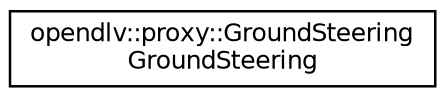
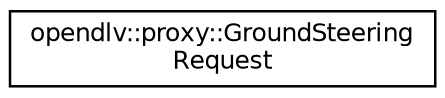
node "opendlv::proxy::GroundSteering GroundSteering": label "opendlv::proxy::GroundSteering GroundSteering" -> "opendlv::proxy::GroundSteering Request"
